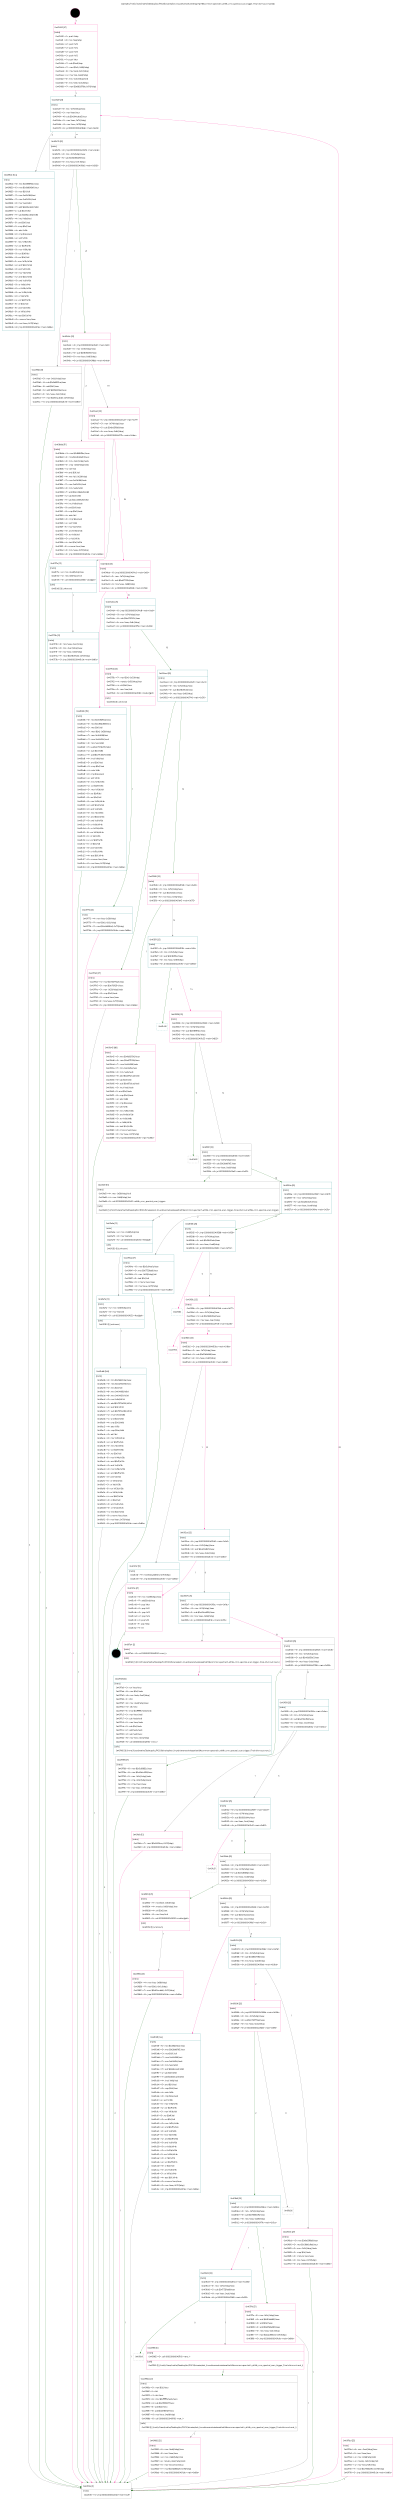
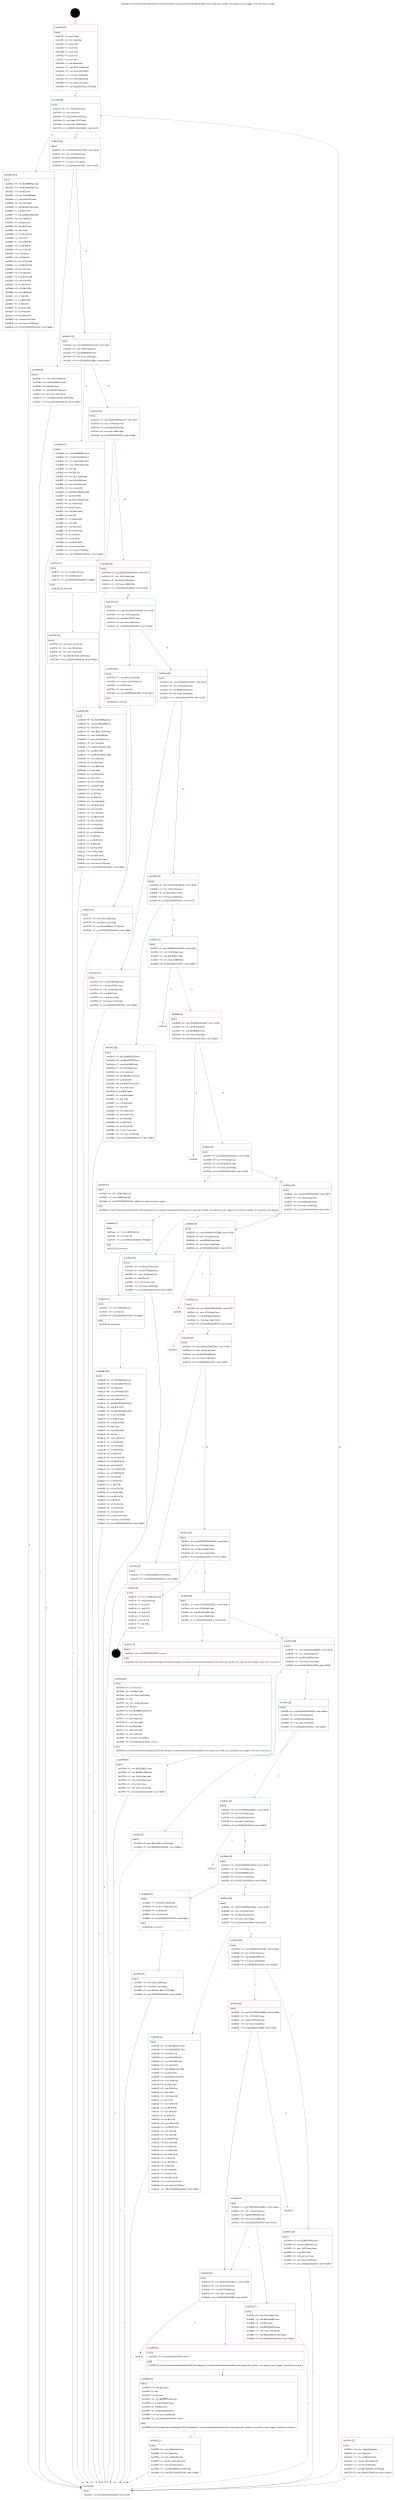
edge "0x401696 [25]" -> "0x4016af [25]": now "0x401696 [25]" -> "0x4016c8 [25]"
